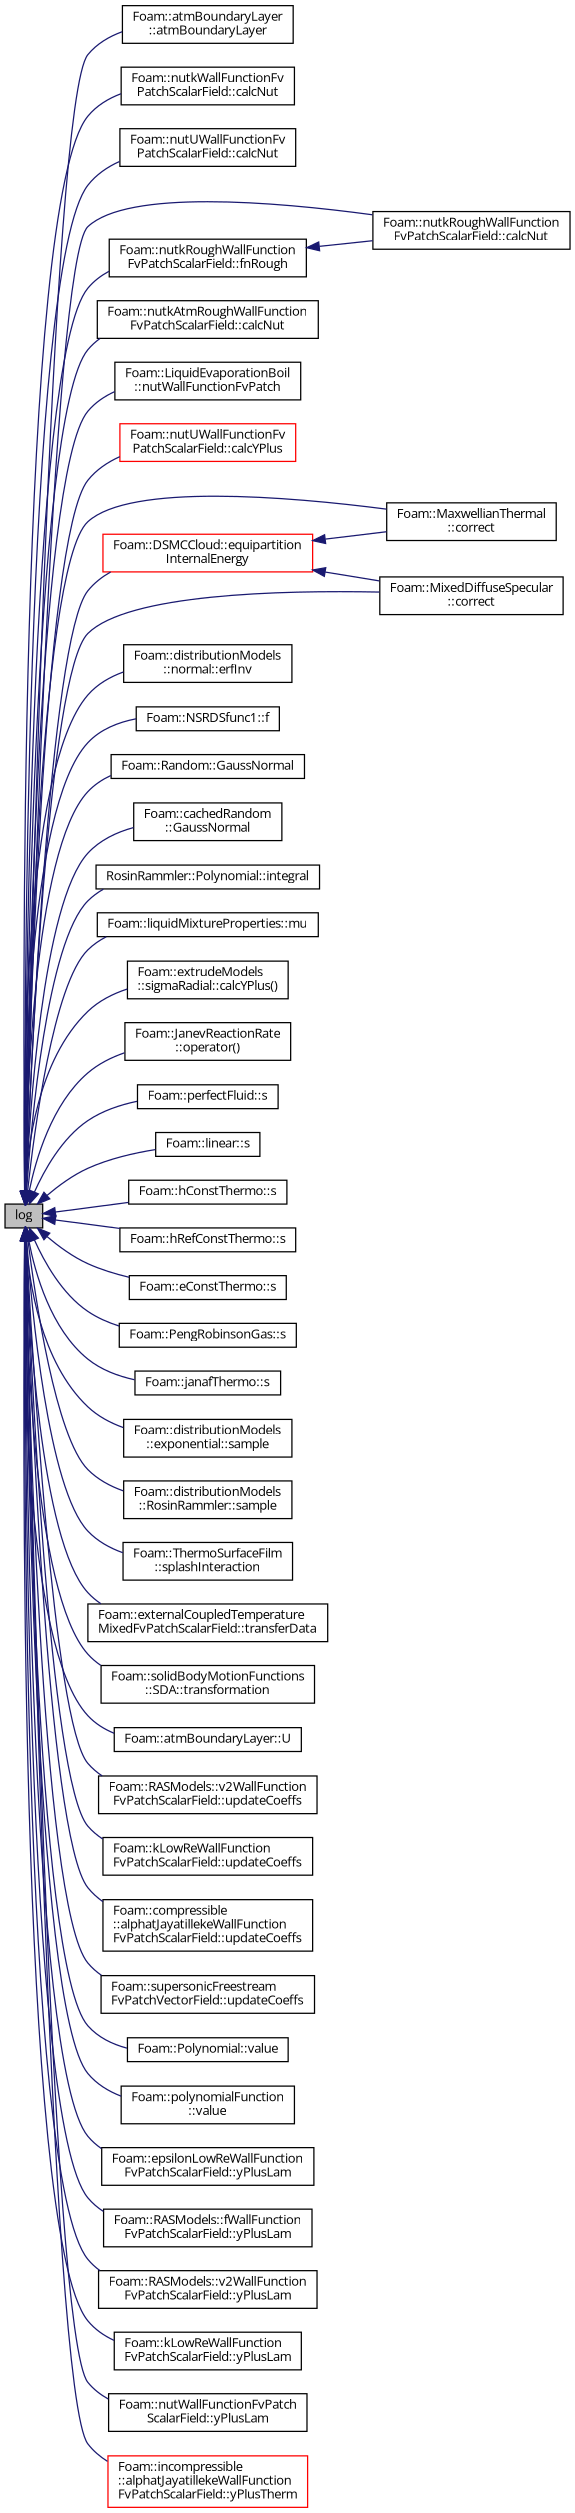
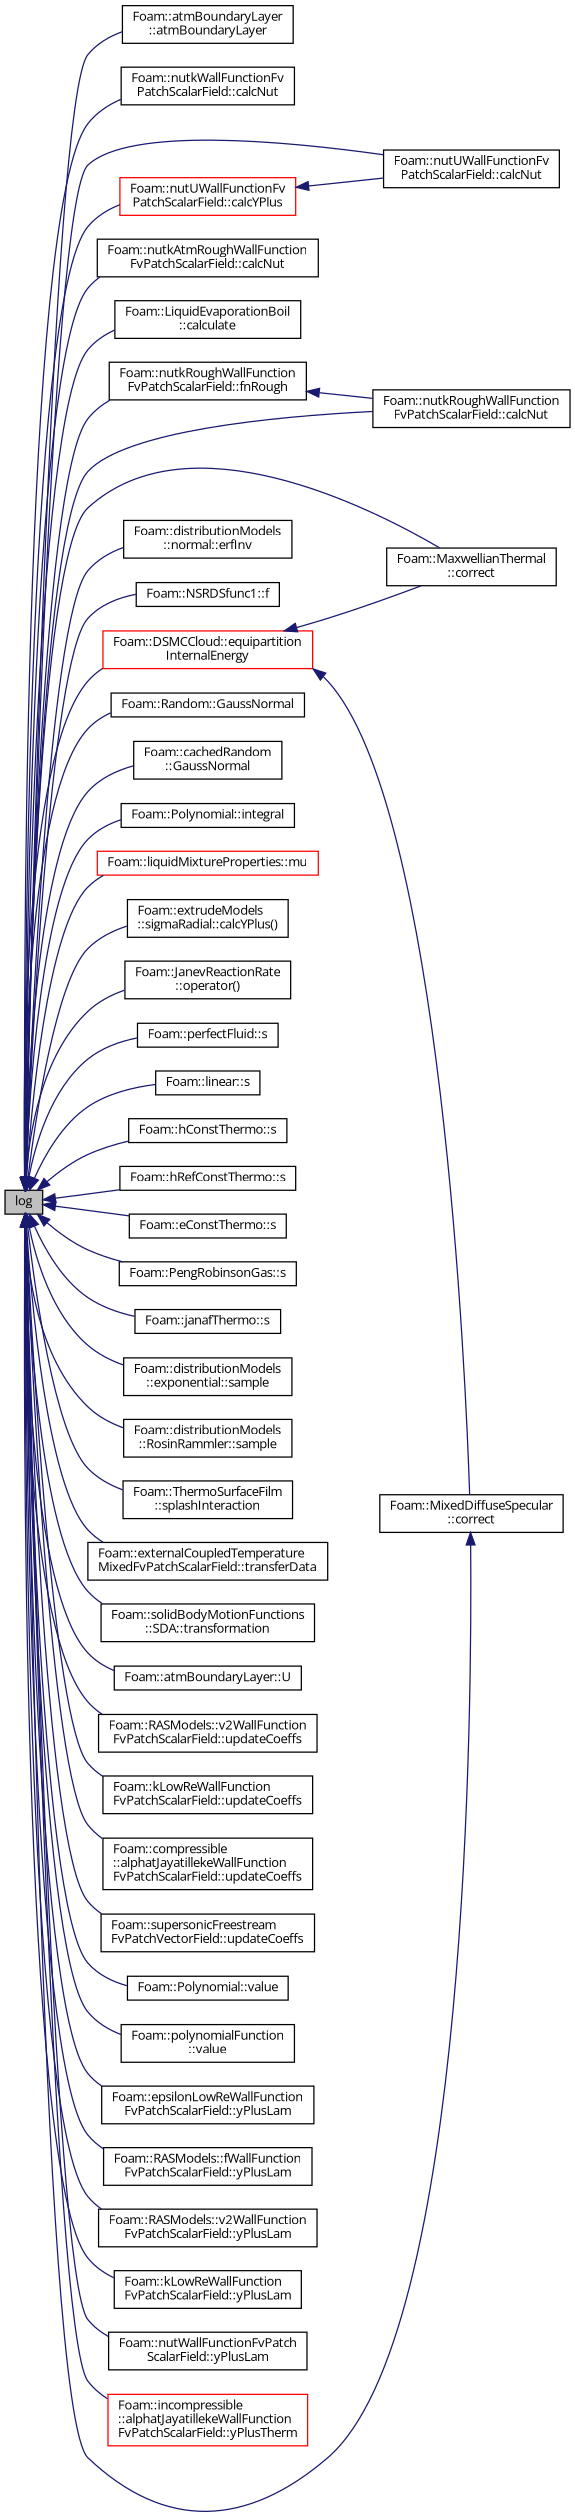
edge "Foam::nutUWallFunctionFv PatchScalarField::calcNut" -> "Foam::nutUWallFunctionFv PatchScalarField::calcYPlus": added
node "Foam::LiquidEvaporationBoil ::nutWallFunctionFvPatch": label "Foam::LiquidEvaporationBoil ::nutWallFunctionFvPatch" -> "Foam::LiquidEvaporationBoil ::calculate"
edge "Foam::MixedDiffuseSpecular ::correct" -> "log": reversed
node "RosinRammler::Polynomial::integral": label "RosinRammler::Polynomial::integral" -> "Foam::Polynomial::integral"
node "Foam::liquidMixtureProperties::mu": color black -> red
